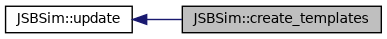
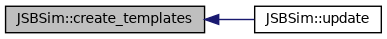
edge "JSBSim::create_templates" -> "JSBSim::update": reversed
